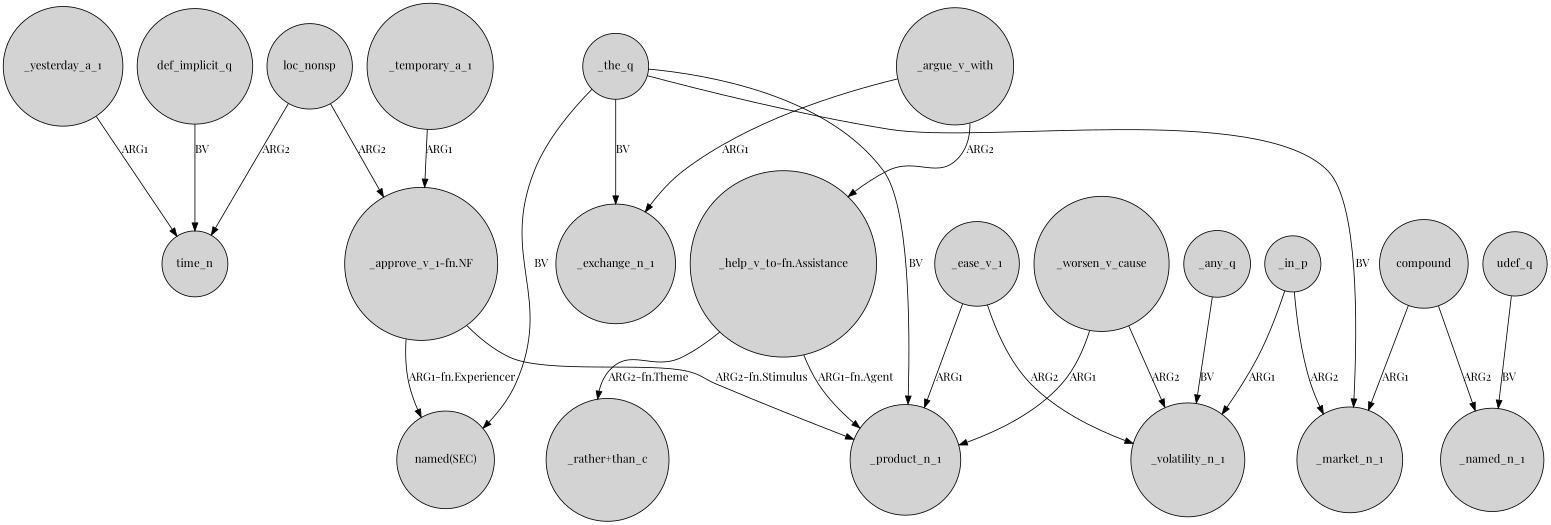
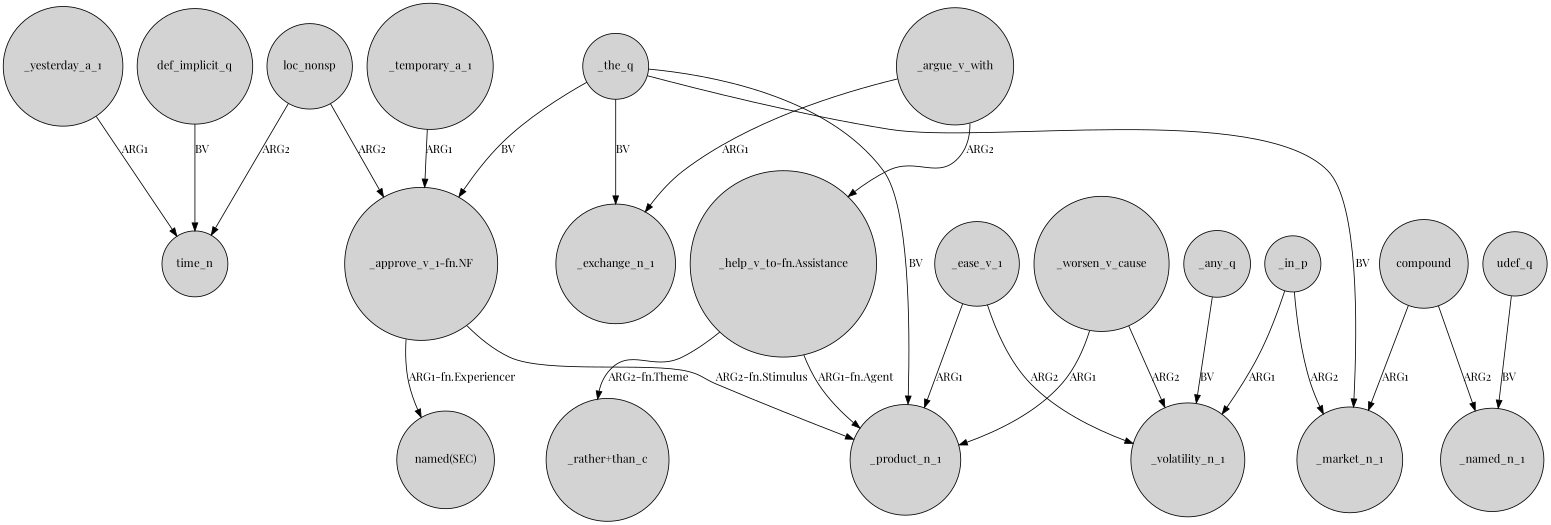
edge "_the_q" -> "named(SEC)": now "_the_q" -> "_approve_v_1-fn.NF"
